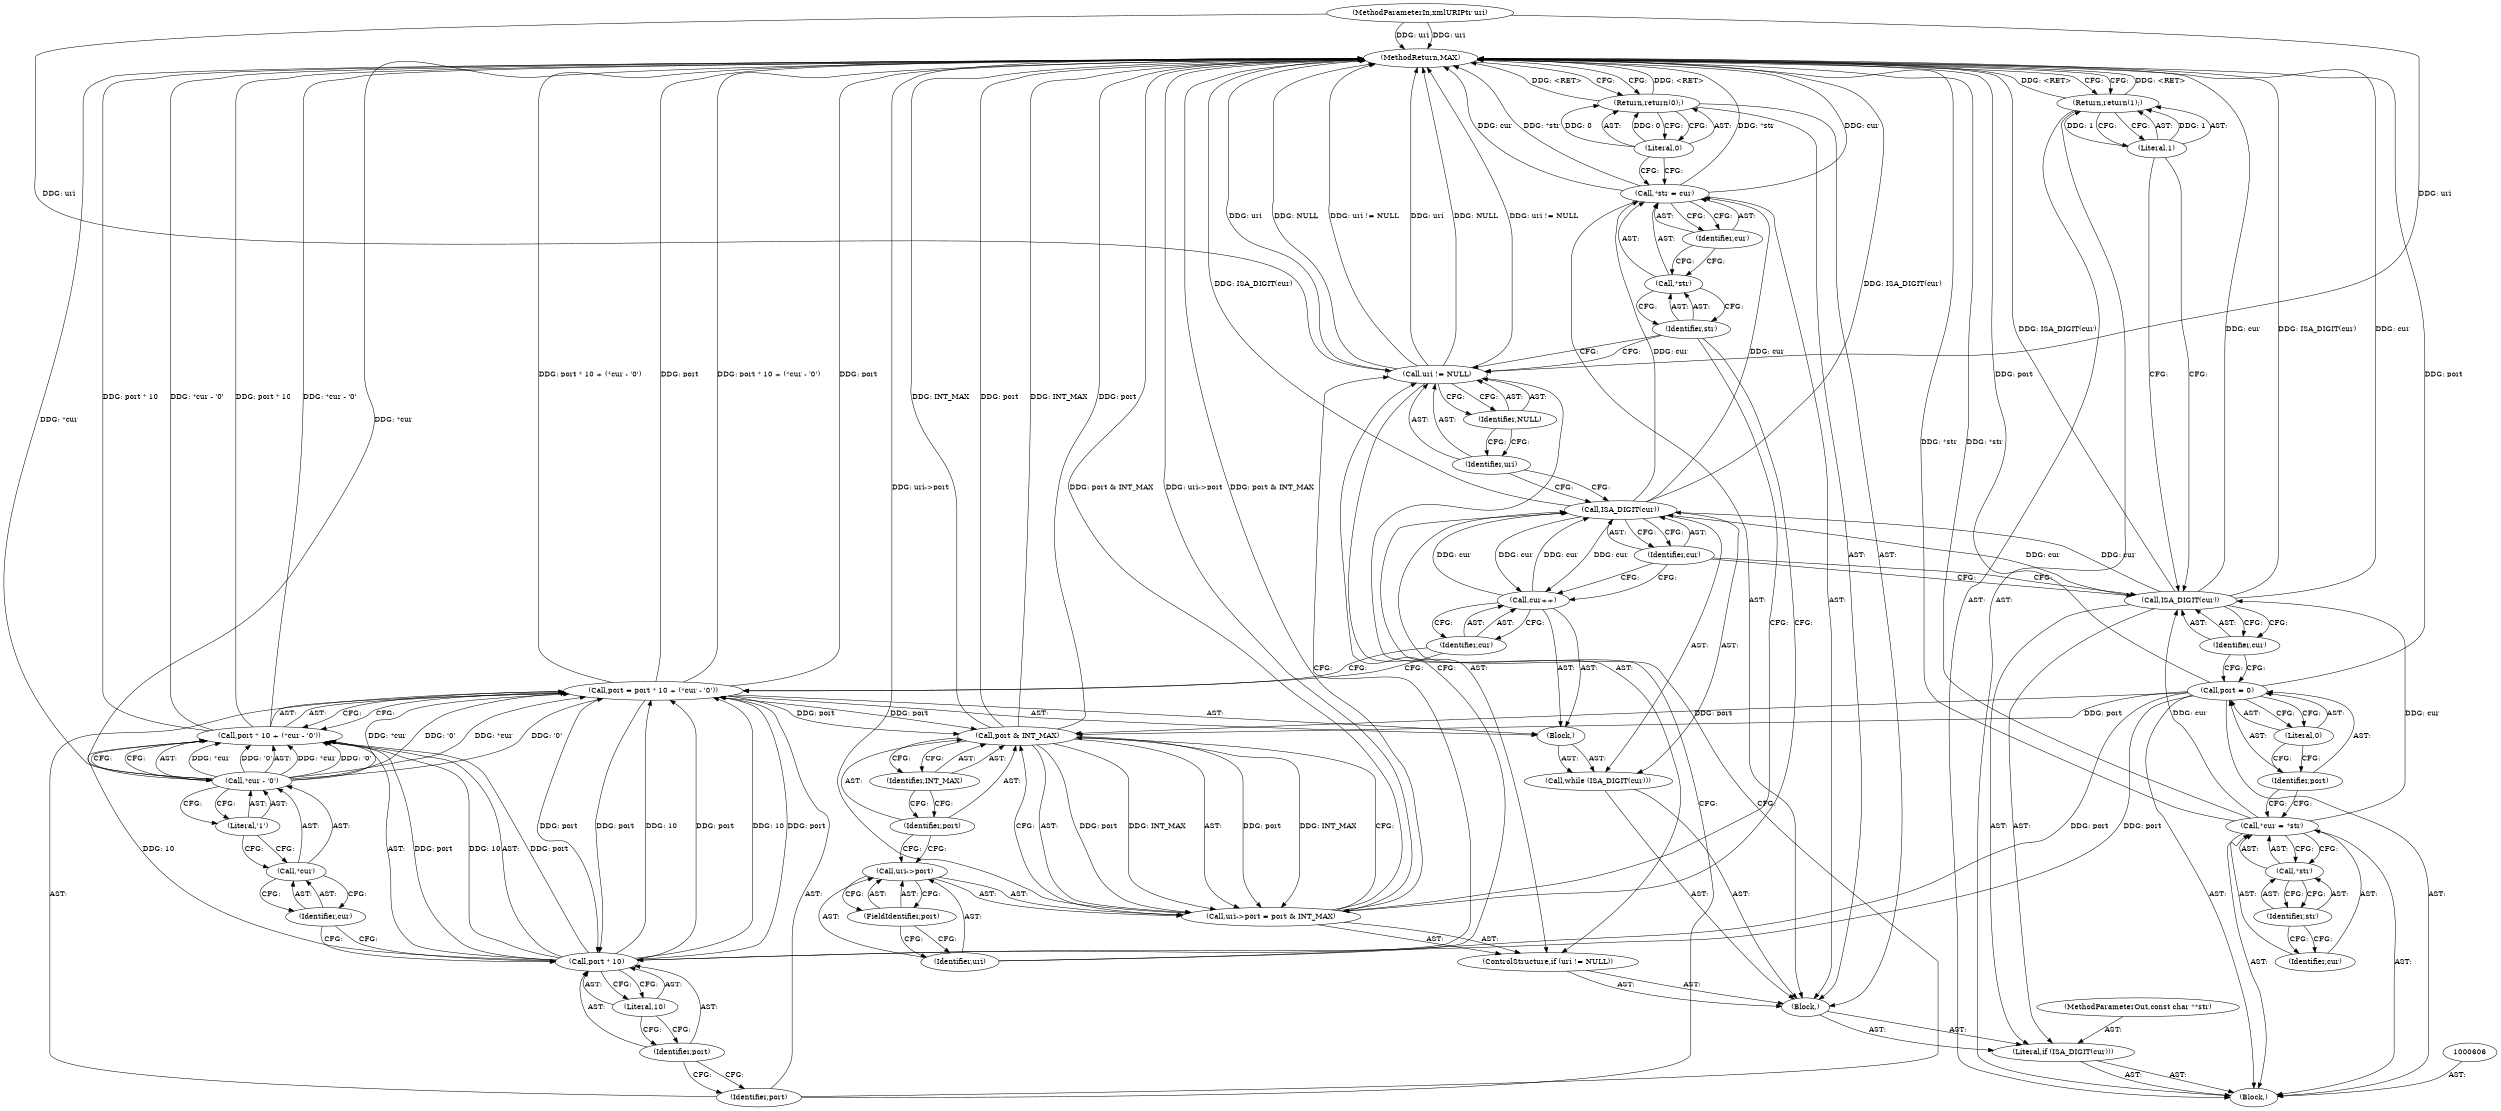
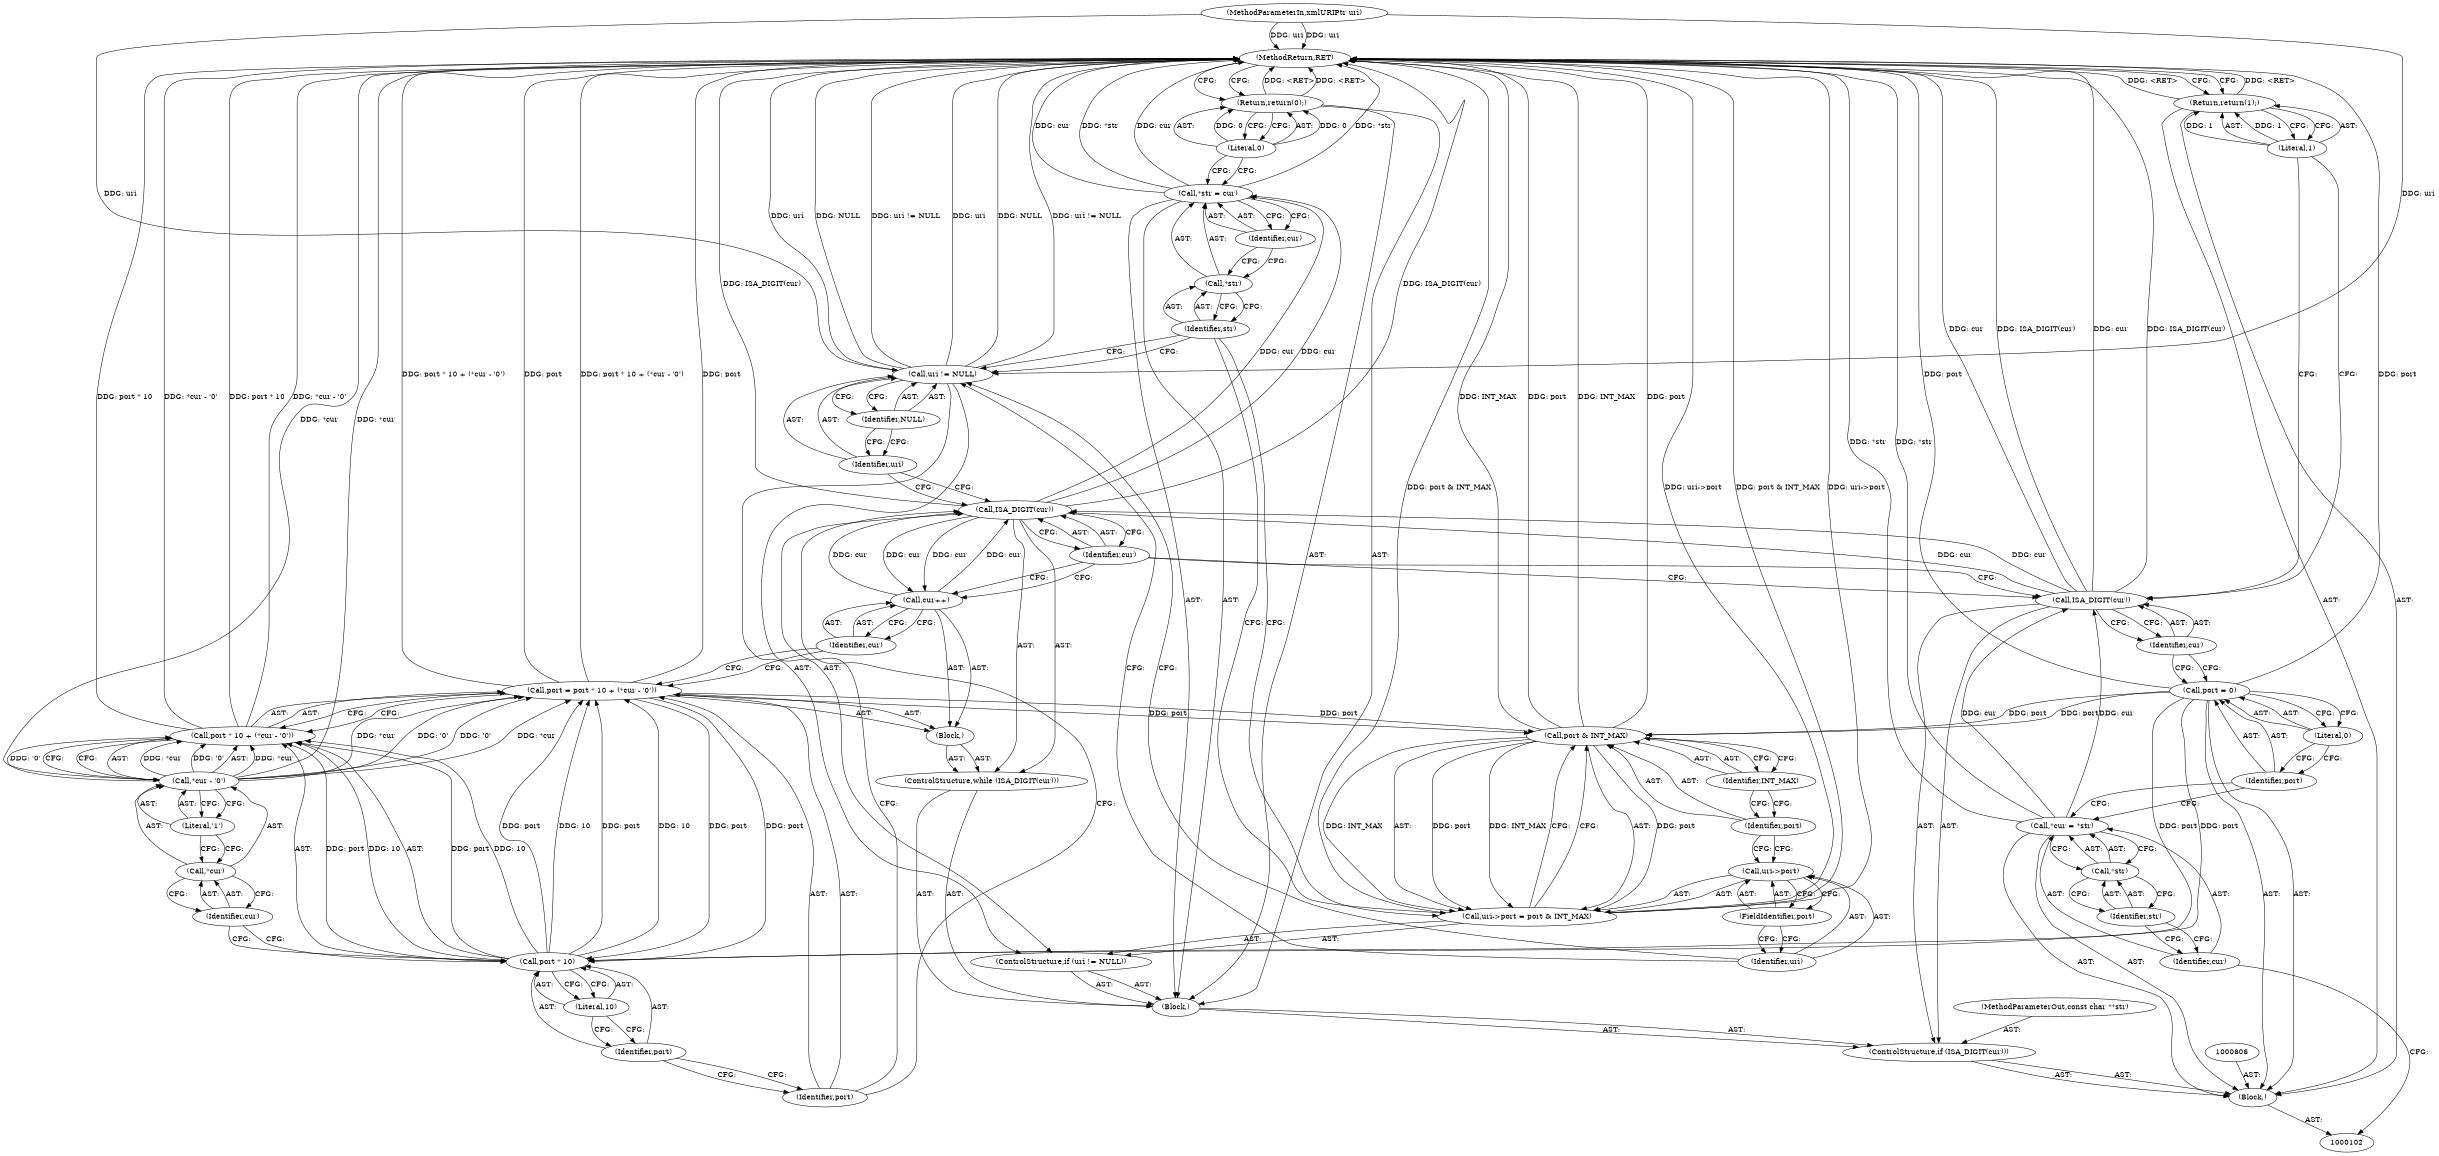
node "(MethodReturn,MAX)": label "(MethodReturn,MAX)" -> "(MethodReturn,RET)"
node "(Call,while (ISA_DIGIT(cur)))": label "(Call,while (ISA_DIGIT(cur)))" -> "(ControlStructure,while (ISA_DIGIT(cur)))"
node "(Literal,if (ISA_DIGIT(cur)))": label "(Literal,if (ISA_DIGIT(cur)))" -> "(ControlStructure,if (ISA_DIGIT(cur)))"
node "1000102": added
